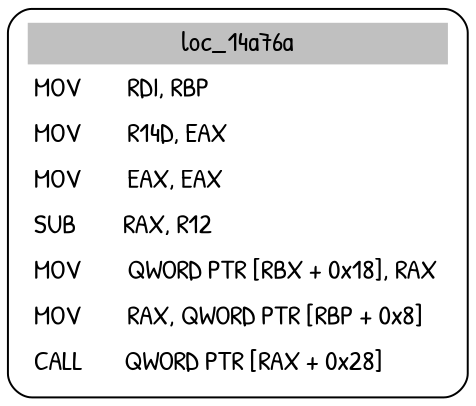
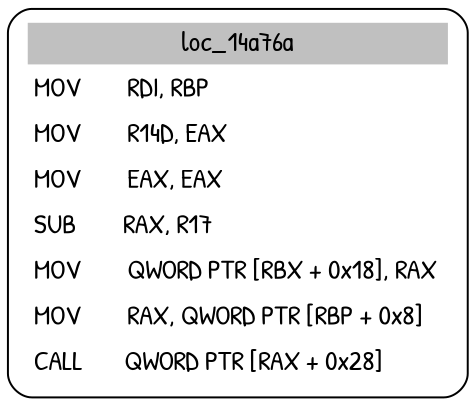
node "loc_14a76a": text "SUB        RAX, R12" -> "SUB        RAX, R17"
